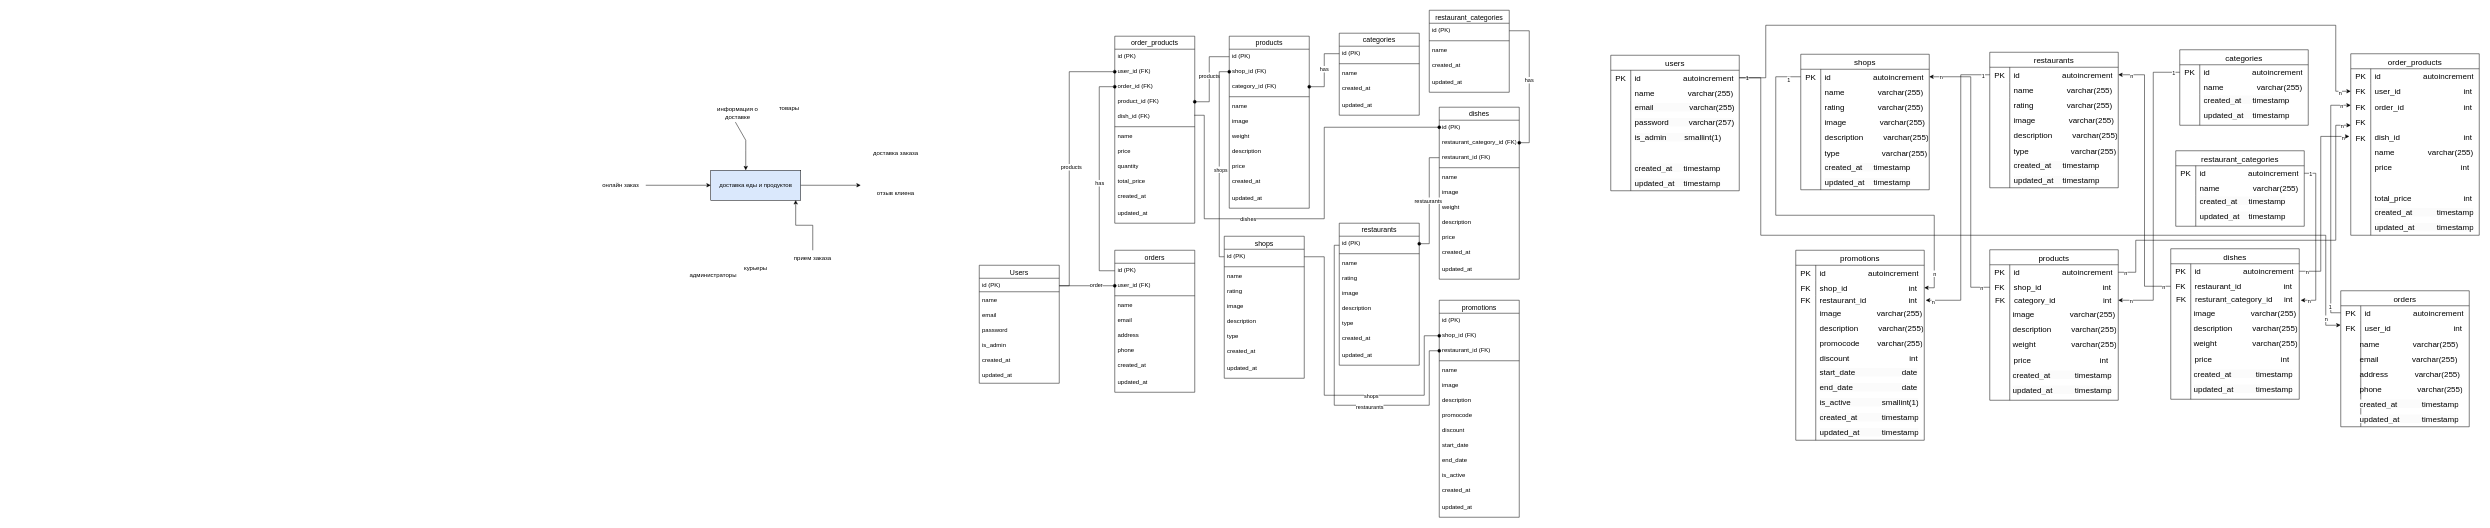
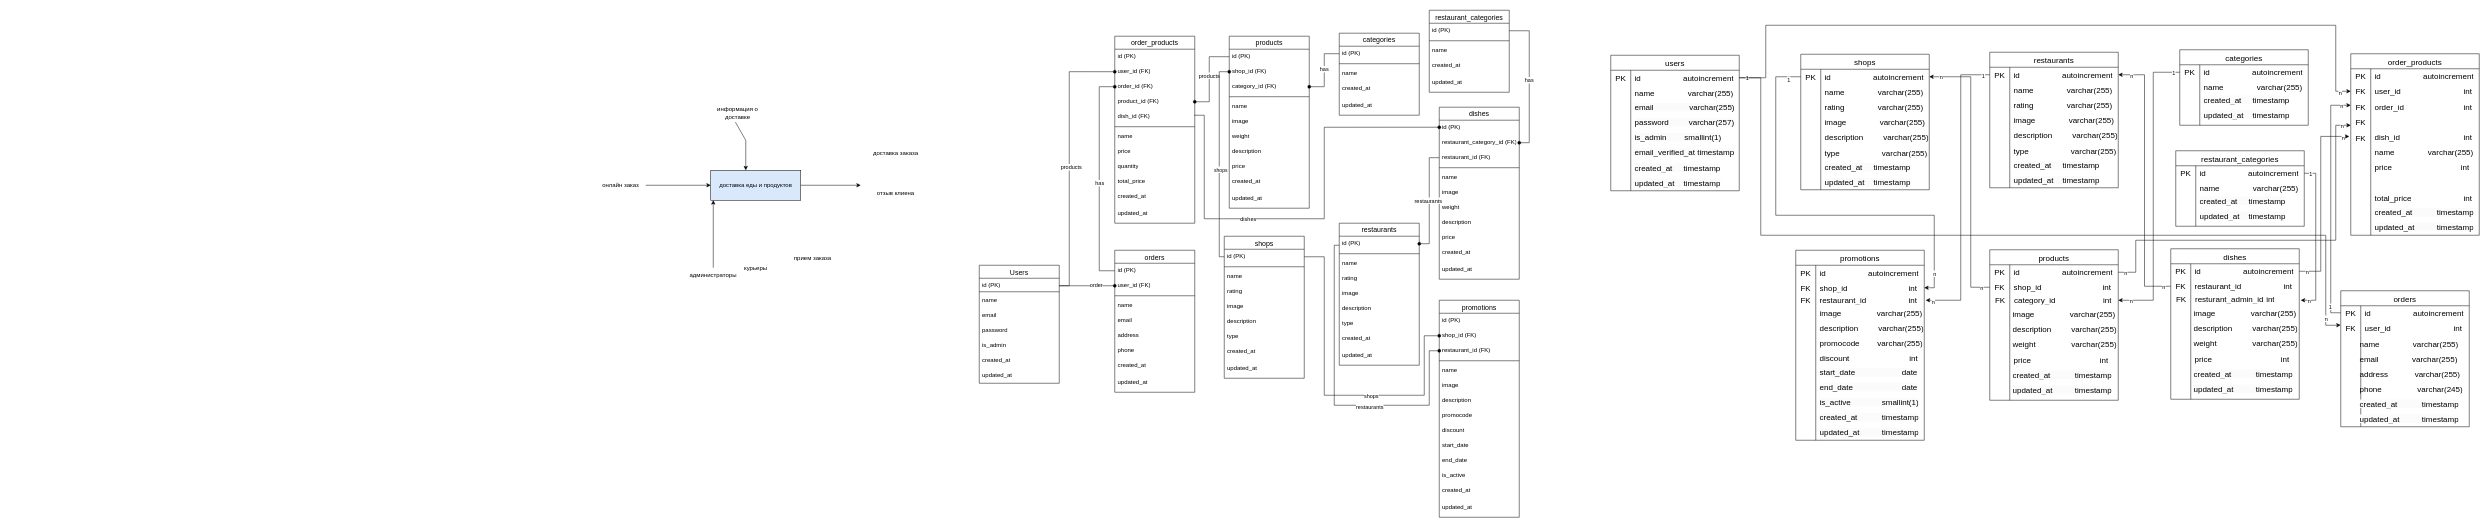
node "товары": removed
node "email_verified_at timestamp": added
edge "администраторы" -> "доставка еды и продуктов": added
edge "прием заказа" -> "доставка еды и продуктов": removed
node "resturant_category_id int": label "resturant_category_id int" -> "resturant_admin_id int"
node "phone varchar(255)": label "phone varchar(255)" -> "phone varchar(245)"
